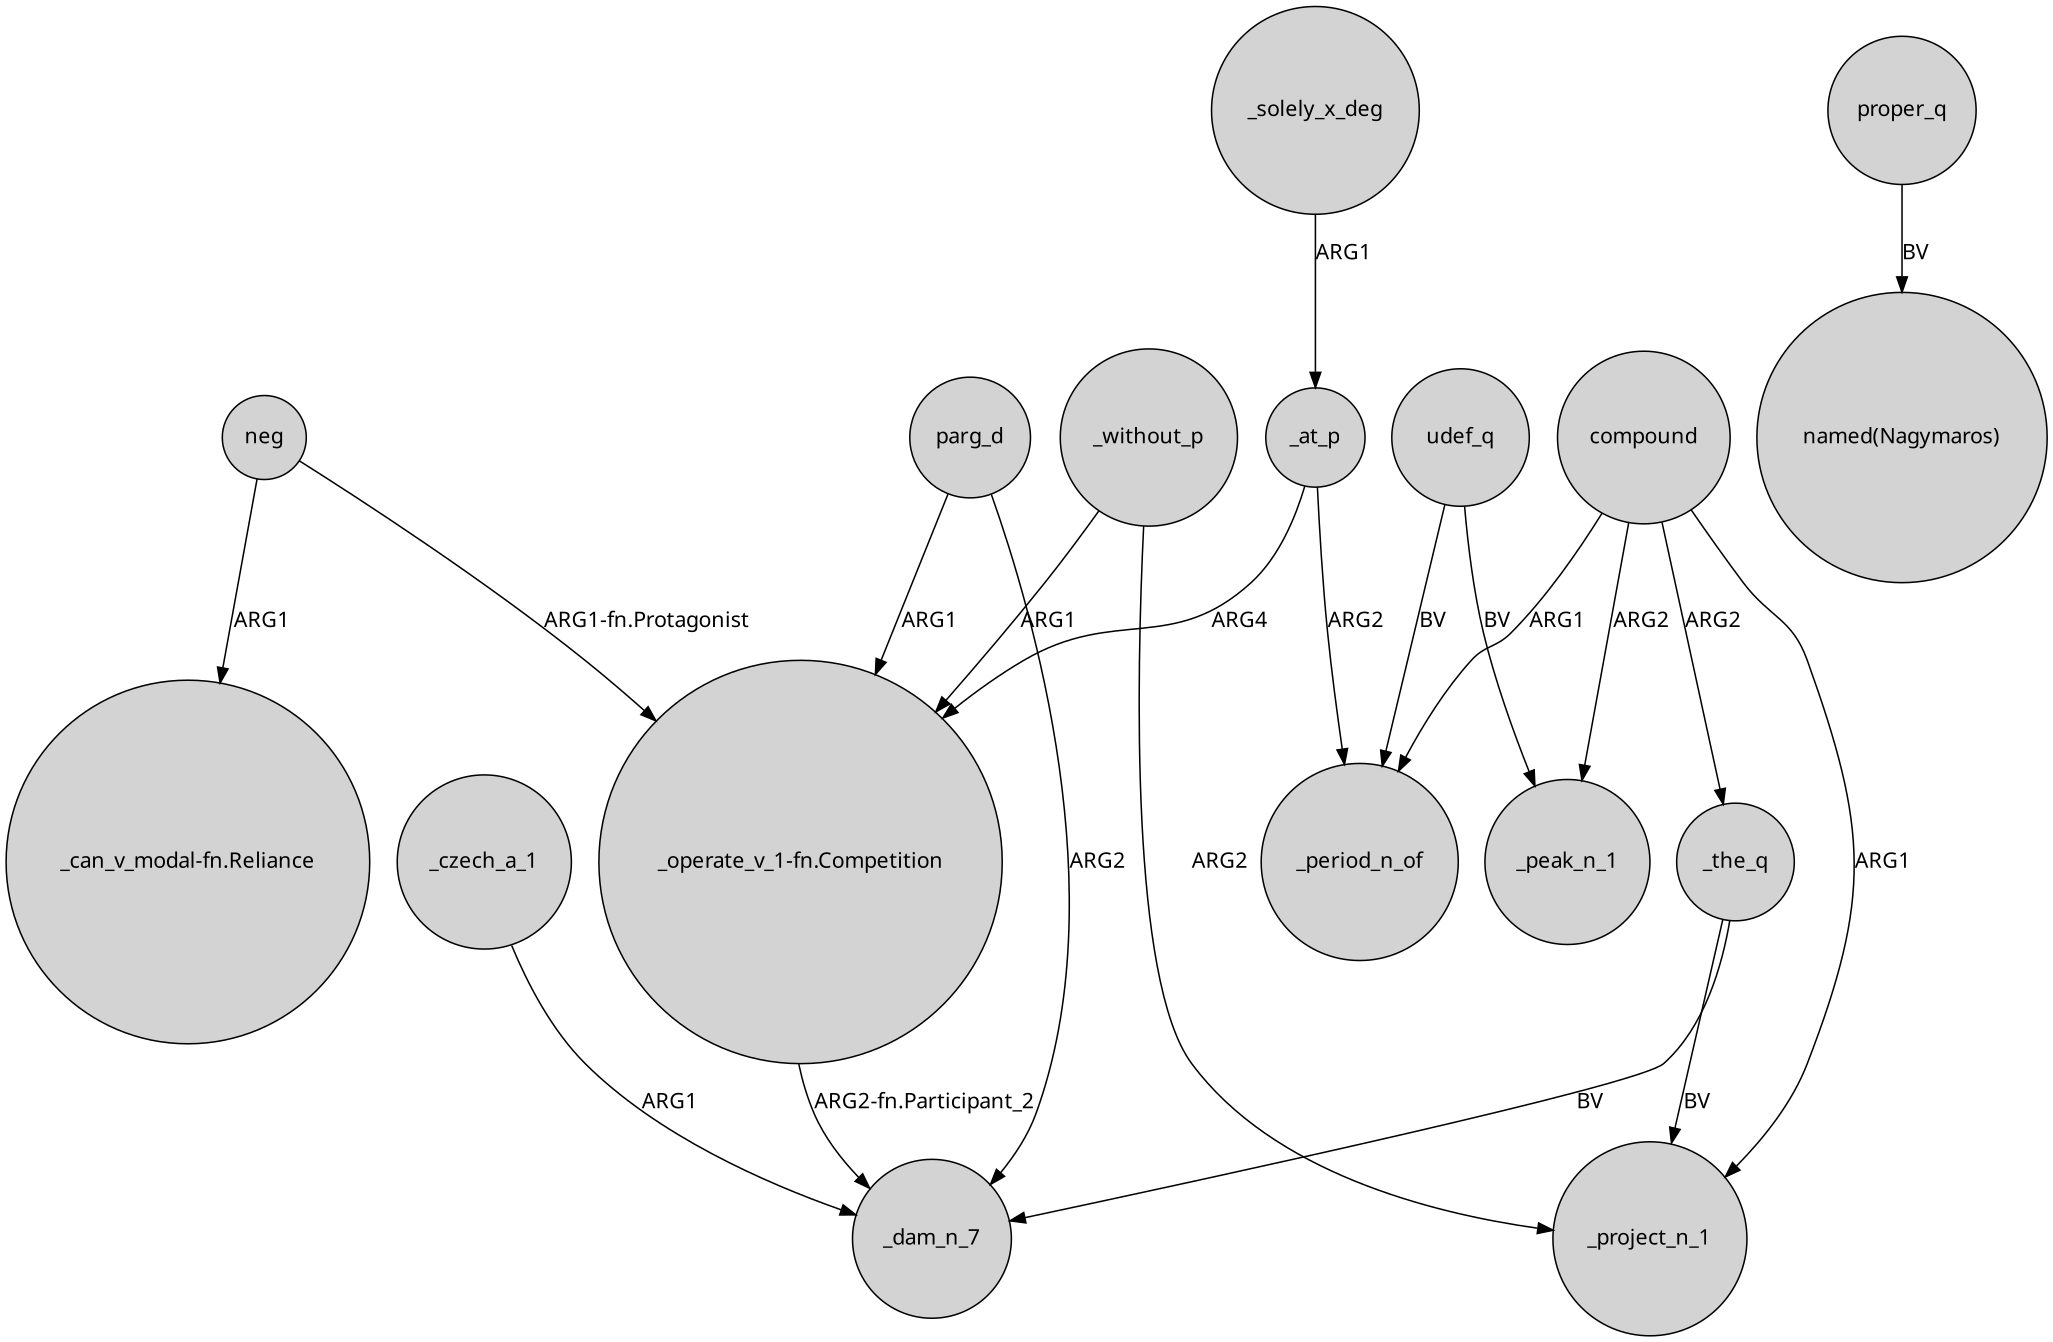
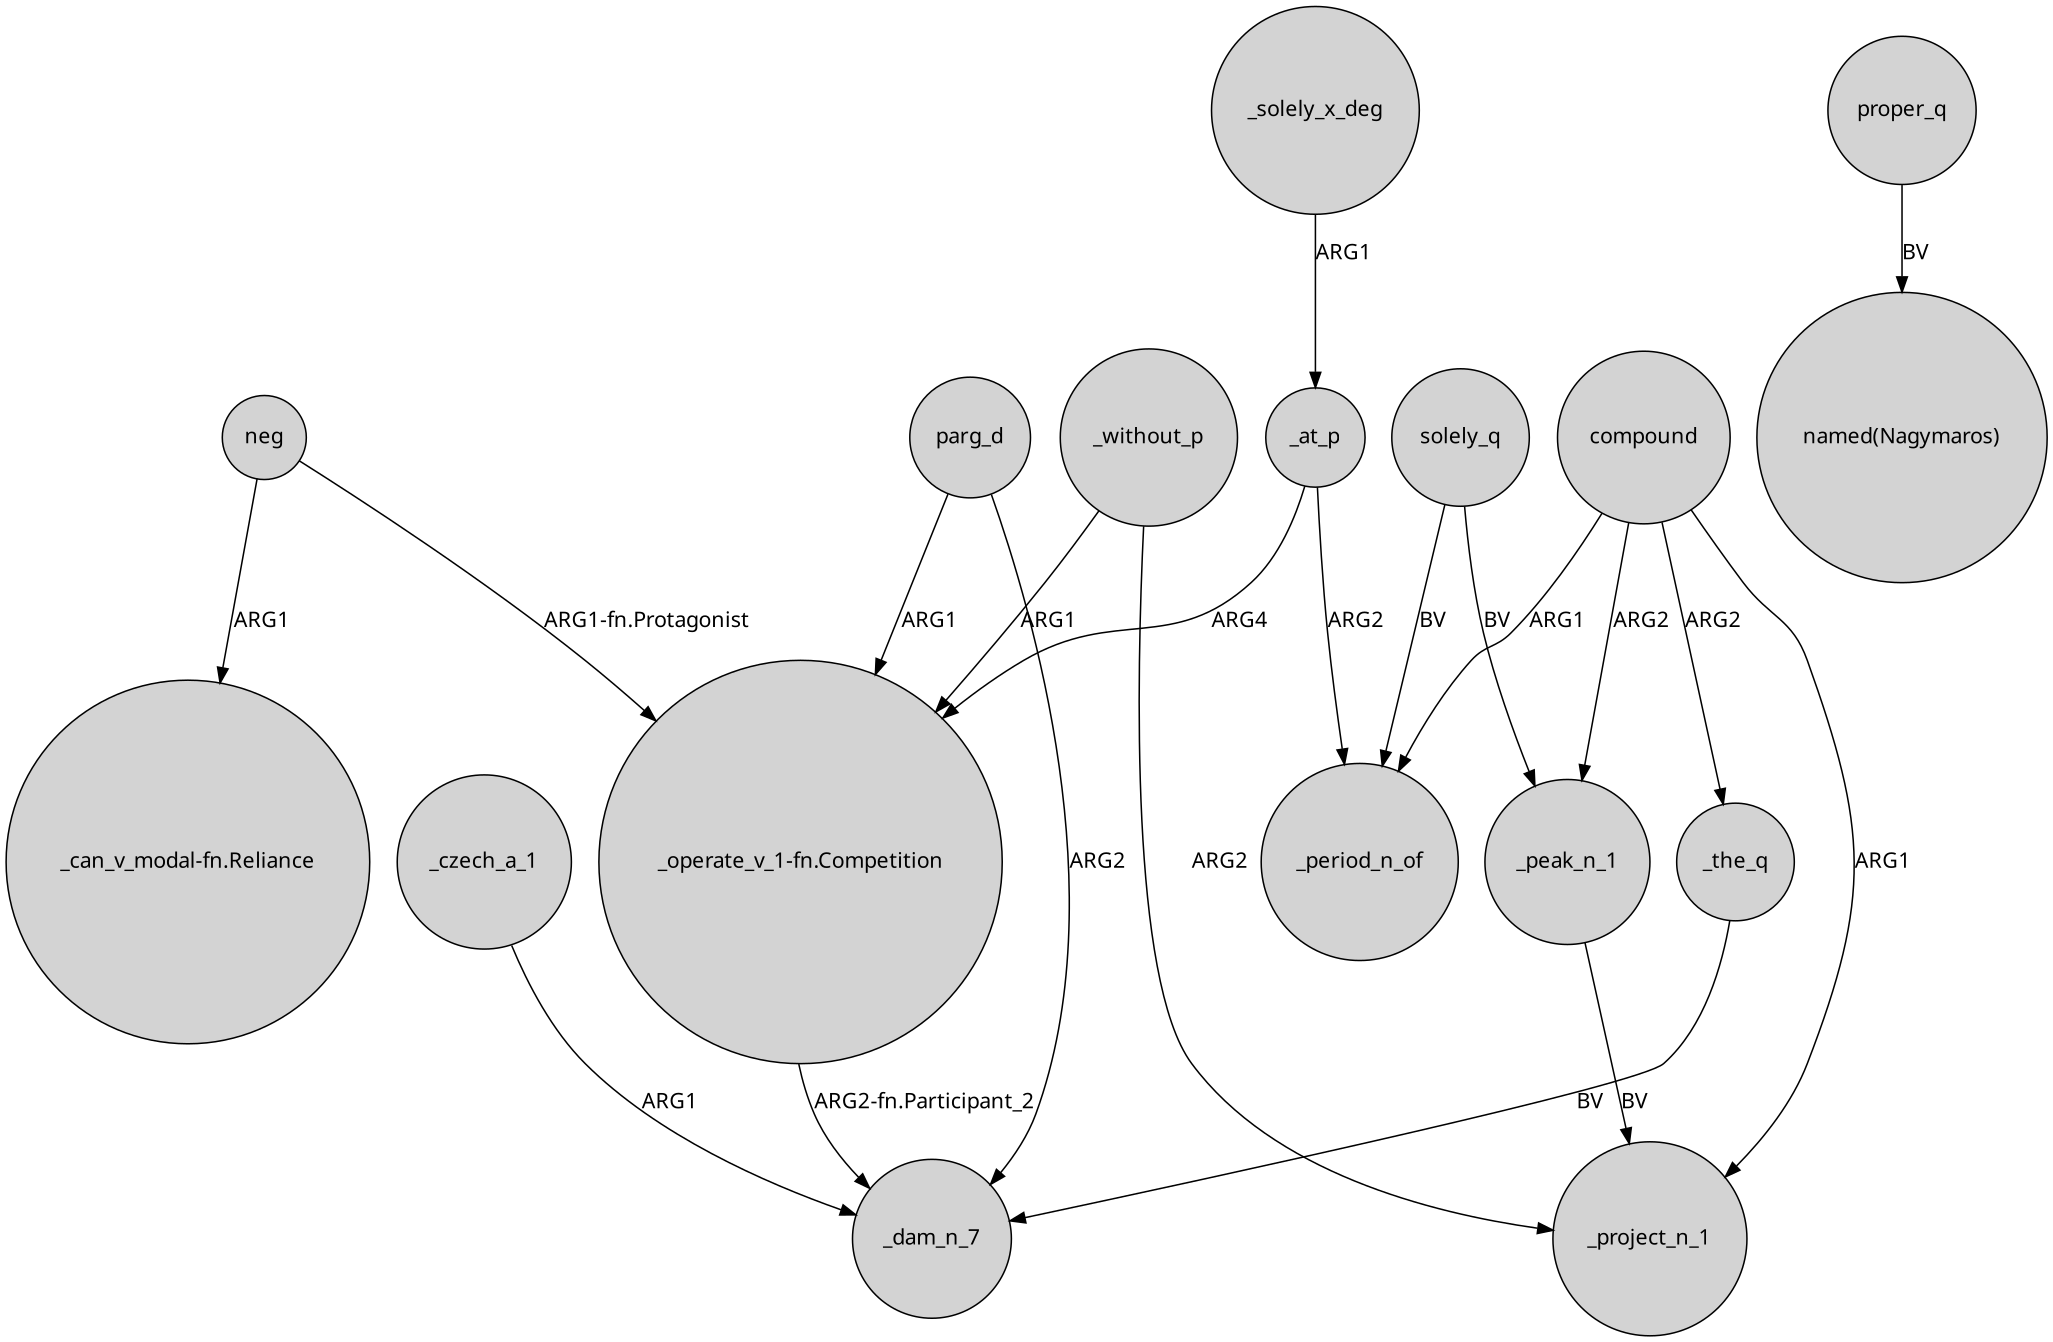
node "udef_q": label "udef_q" -> "solely_q"
edge "_the_q" -> "_project_n_1": now "_peak_n_1" -> "_project_n_1"
